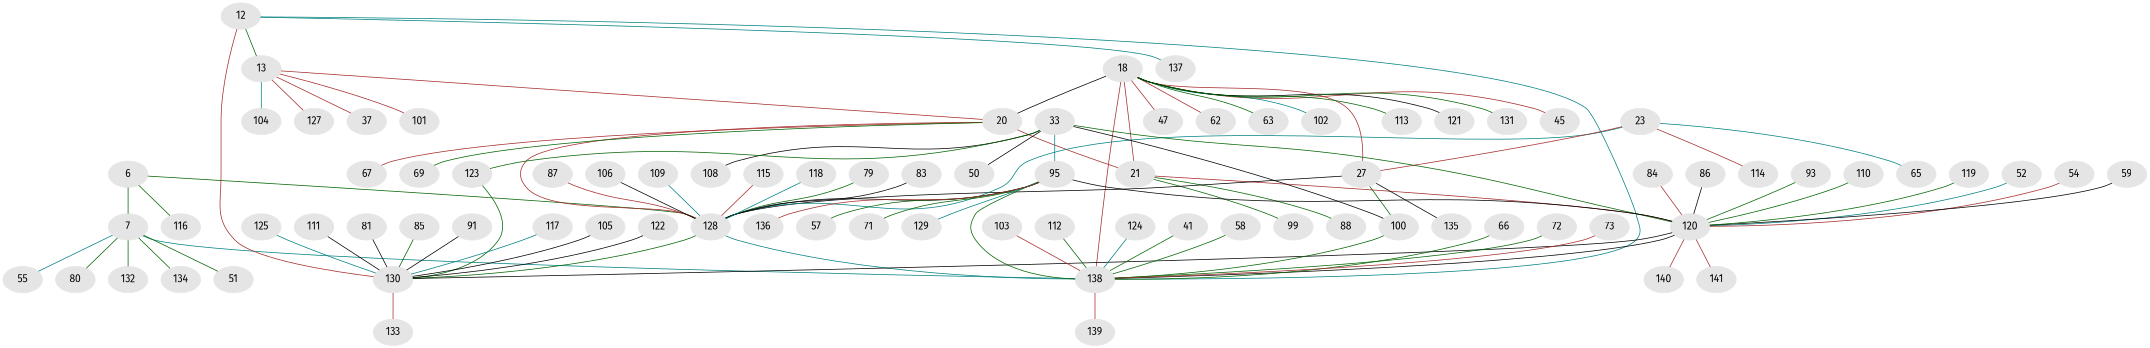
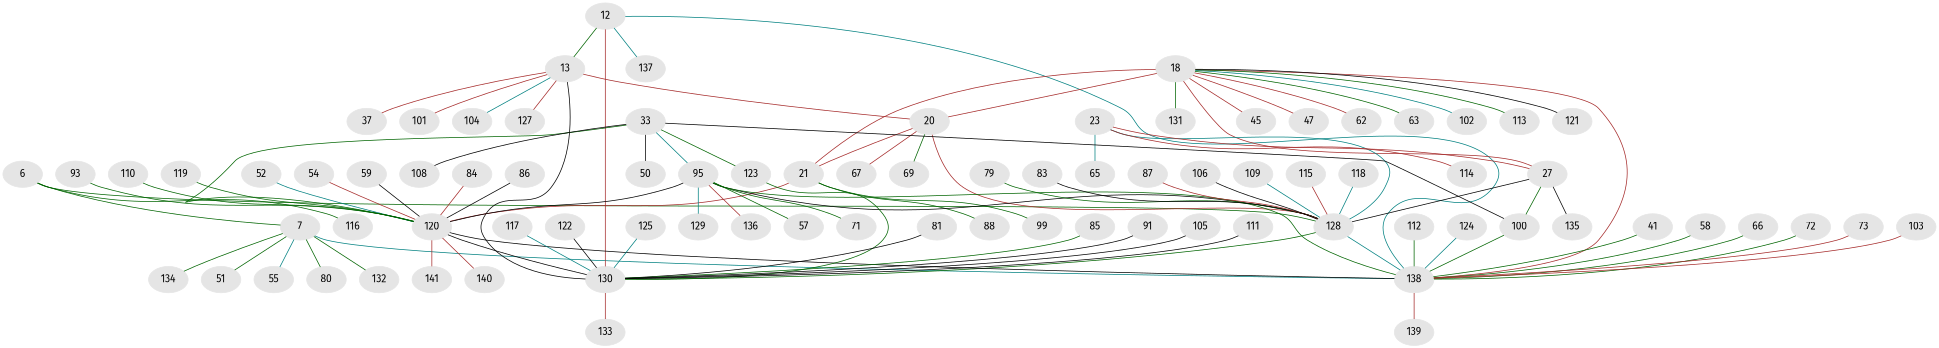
edge "18" -- "20": color black -> brown
edge "13" -- "130": added
